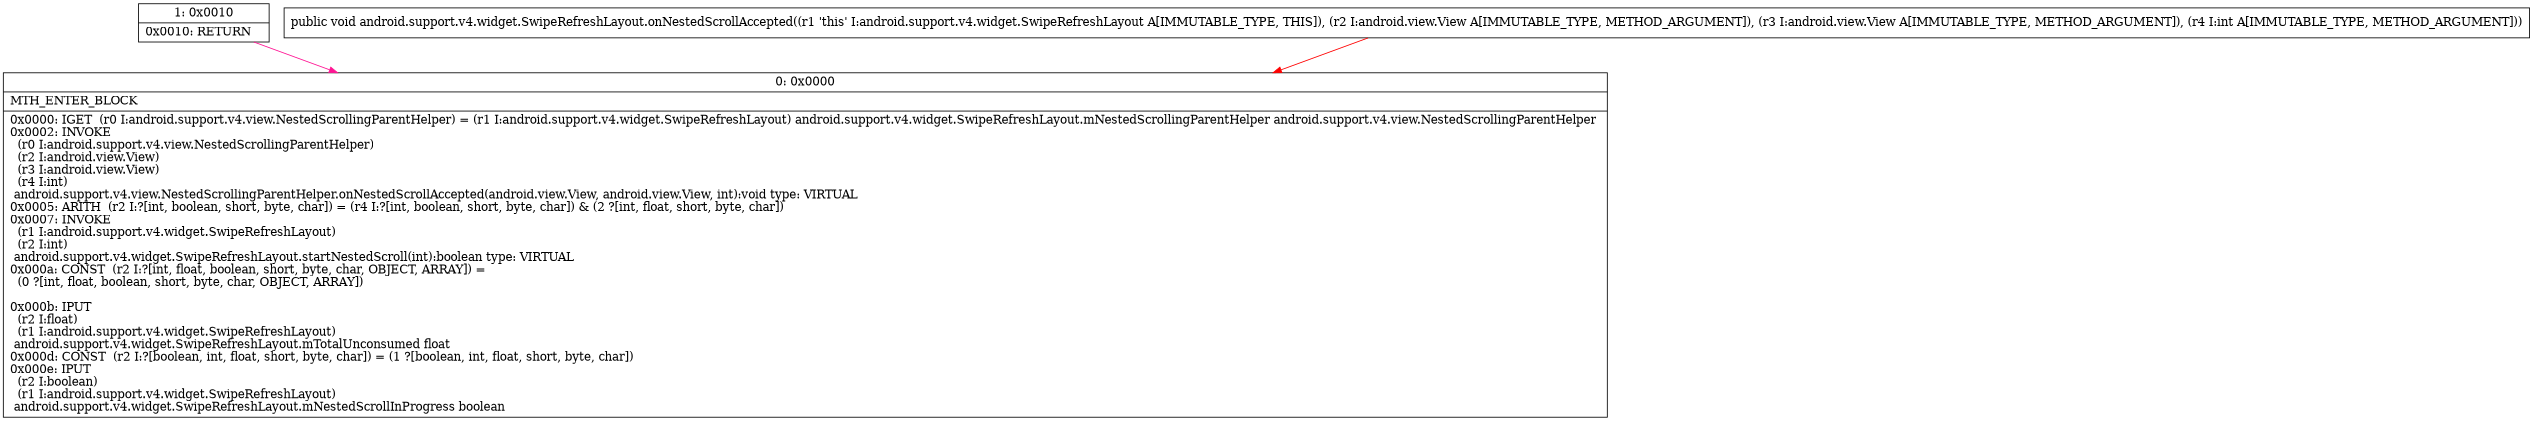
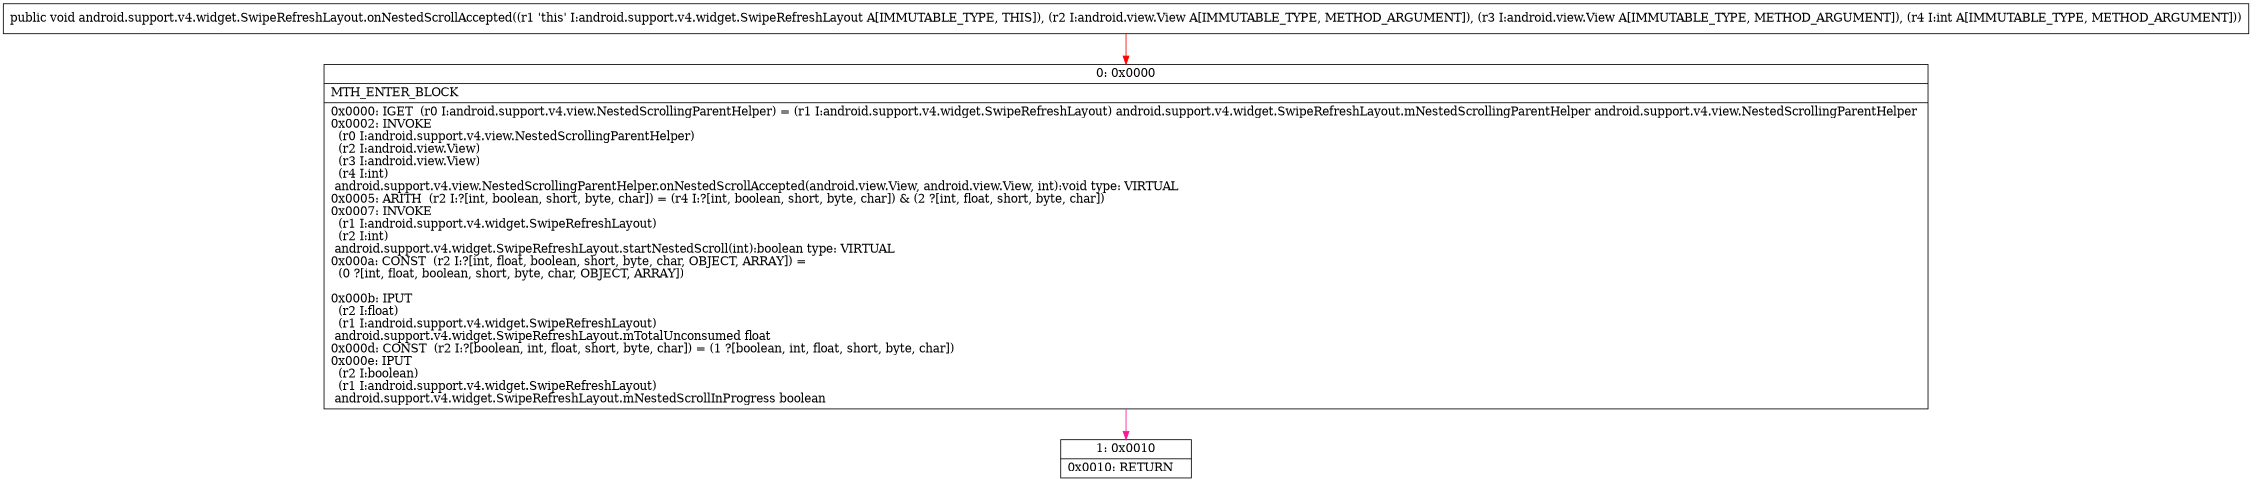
edge "1: 0x0010" -> "0: 0x0000": reversed
